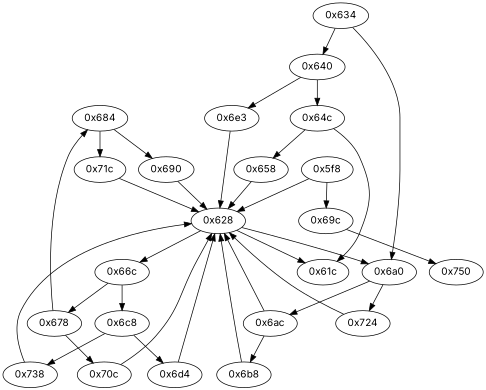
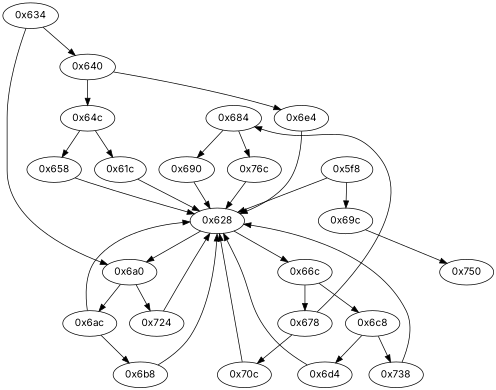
node "0x6e3": label "0x6e3" -> "0x6e4"
node "0x71c": label "0x71c" -> "0x76c"
edge "0x628" -> "0x61c": reversed
